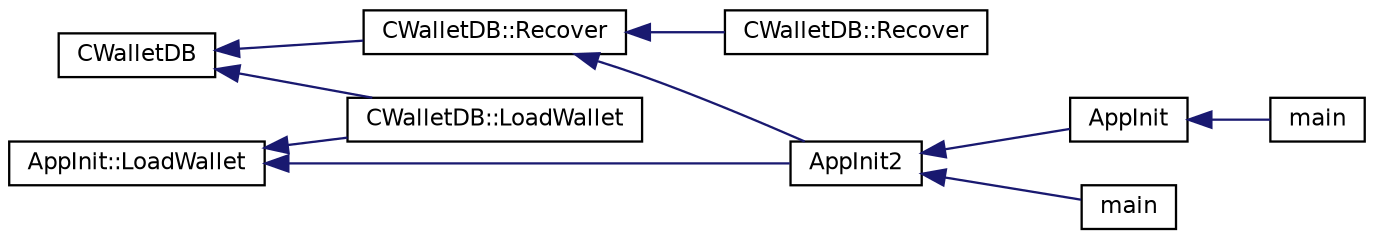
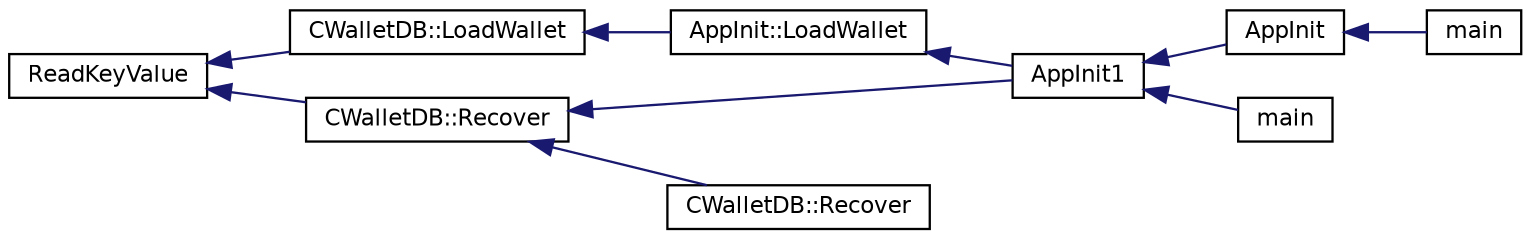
node "CWalletDB": label "CWalletDB" -> "ReadKeyValue"
edge "CWalletDB::LoadWallet" -> "AppInit::LoadWallet": reversed
node "AppInit2": label "AppInit2" -> "AppInit1"
